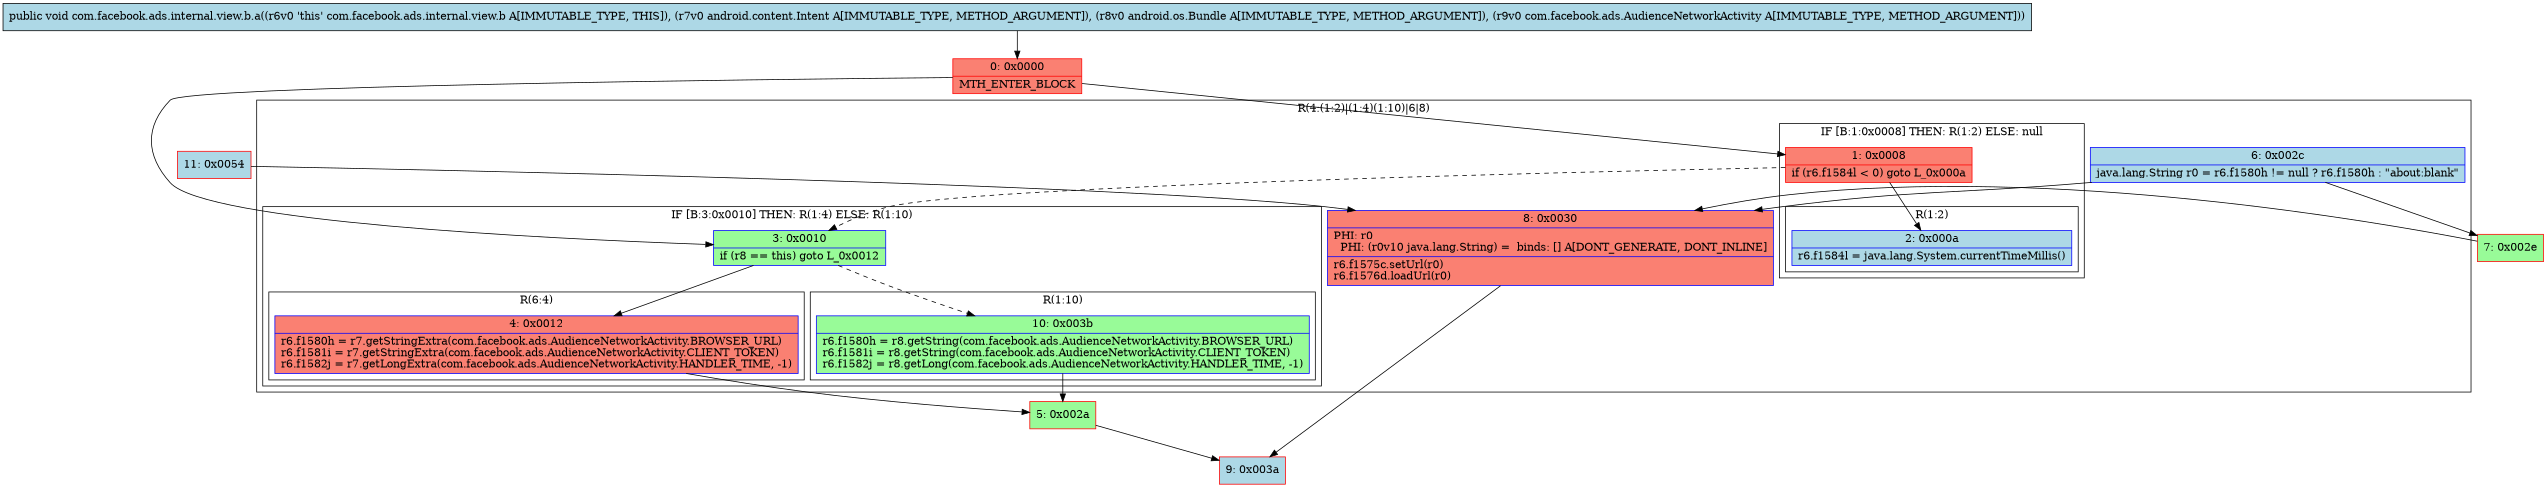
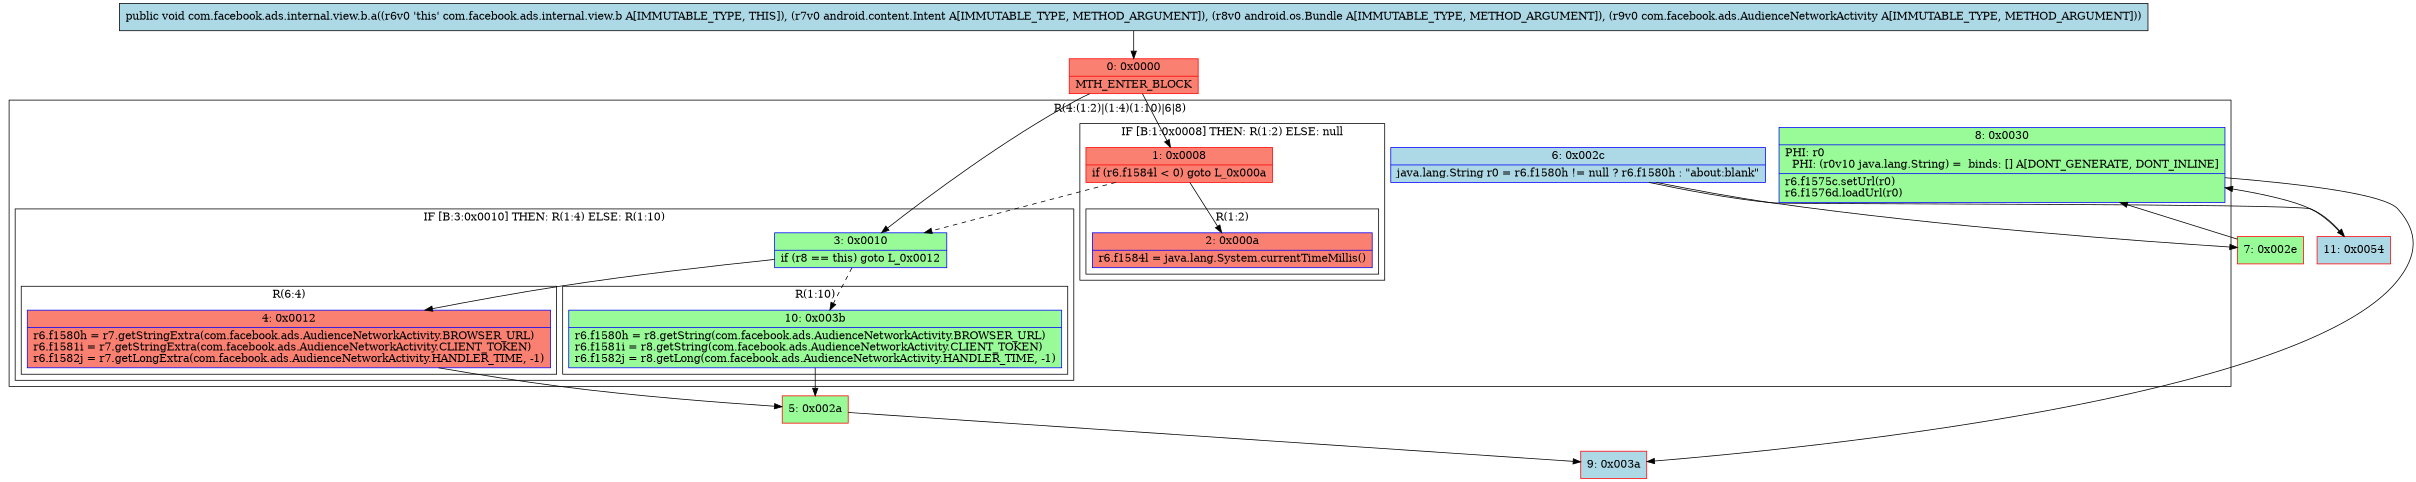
edge "6: 0x002c" -> "8: 0x0030": now "6: 0x002c" -> "11: 0x0054"
node "8: 0x0030": fillcolor salmon -> palegreen
node "2: 0x000a": fillcolor lightblue -> salmon
